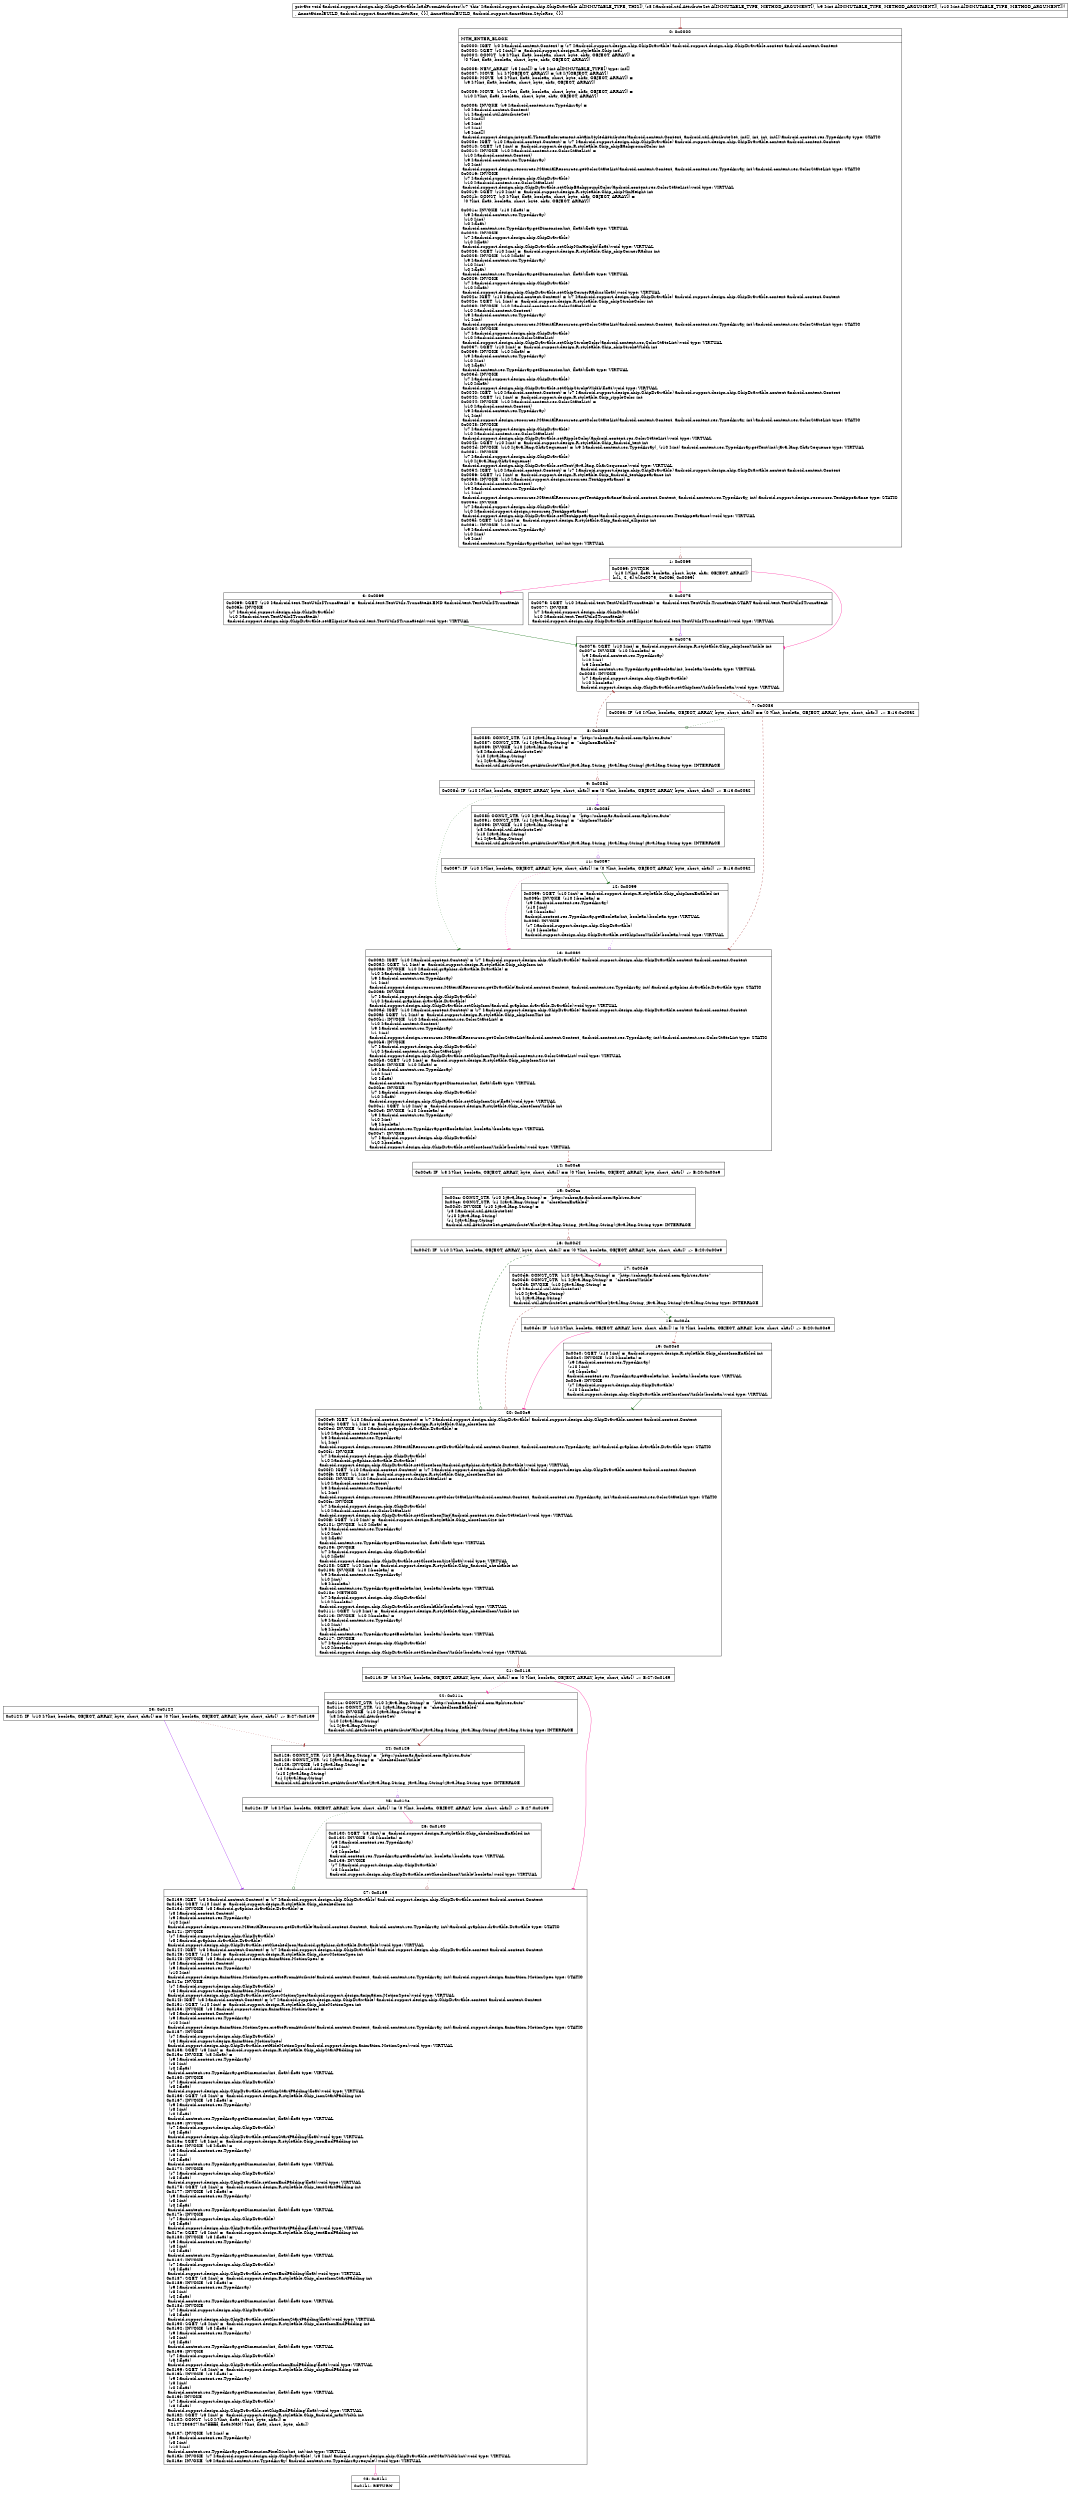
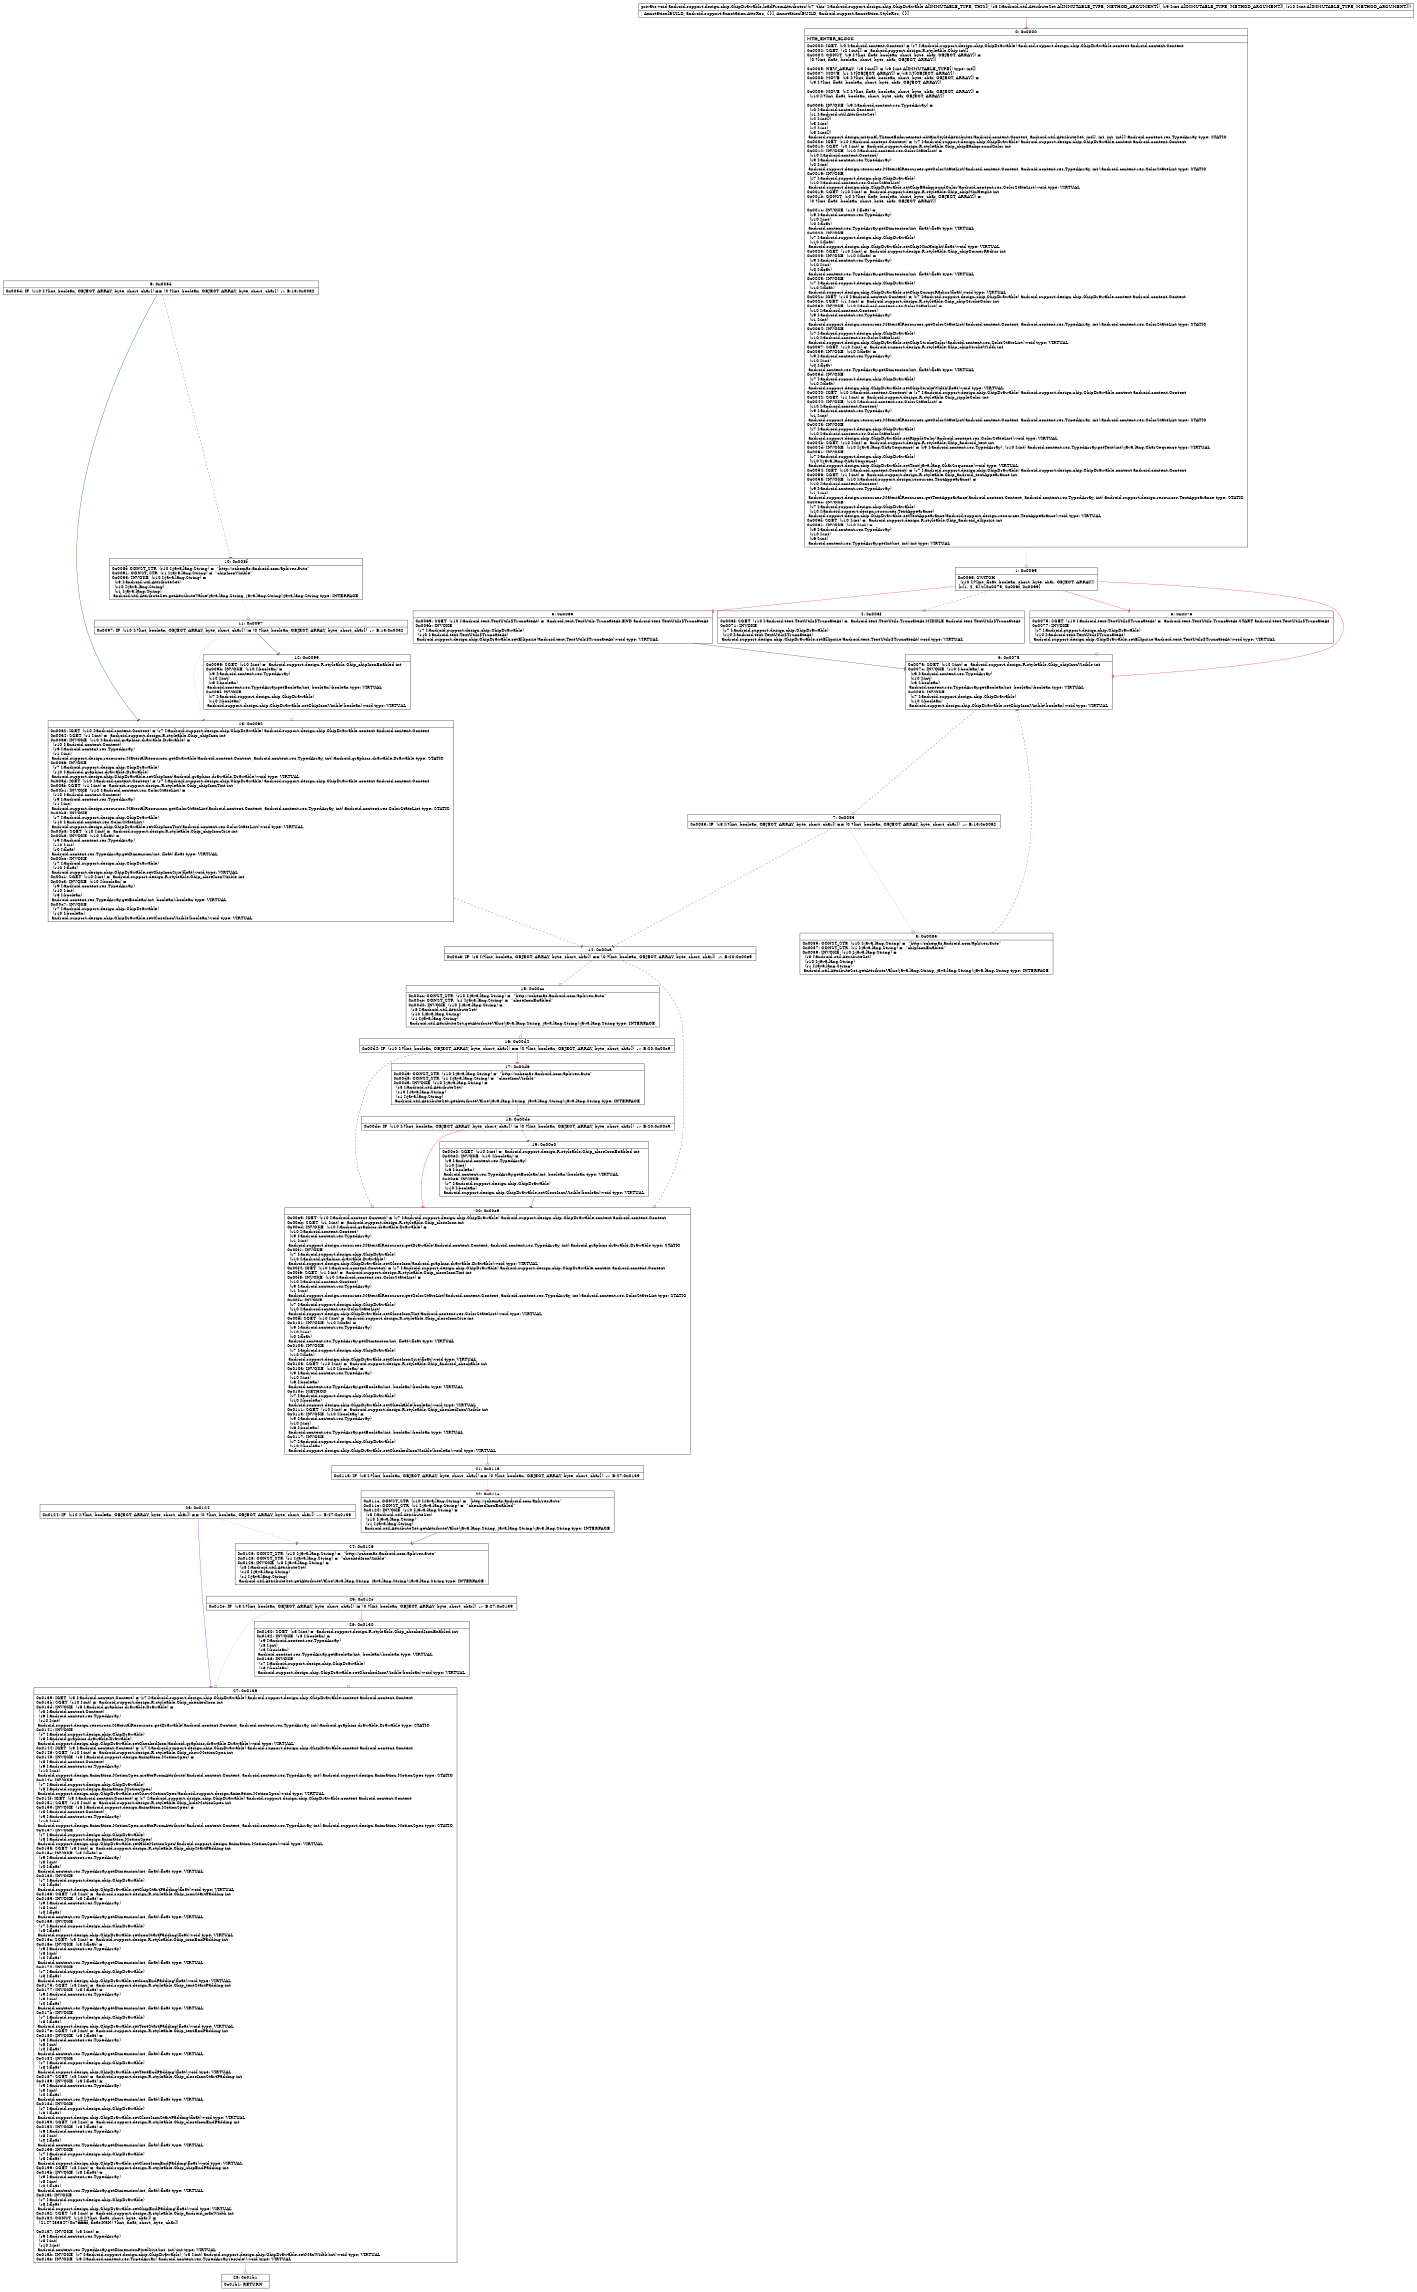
node "4: 0x006f": added
edge "5: 0x0075" -> "6: 0x007a": style solid -> dotted
edge "8: 0x0085" -> "9: 0x008d": removed
edge "7: 0x0083" -> "13: 0x00a2": now "7: 0x0083" -> "14: 0x00ca"
edge "9: 0x008d" -> "13: 0x00a2": style dotted -> solid
edge "17: 0x00d6" -> "20: 0x00e9": now "14: 0x00ca" -> "20: 0x00e9"
edge "21: 0x011a" -> "27: 0x0139": removed
node "27: 0x0139": text "0x0167: INVOKE  (r8 I:float) =" -> "0x0165: INVOKE  (r8 I:float) ="
